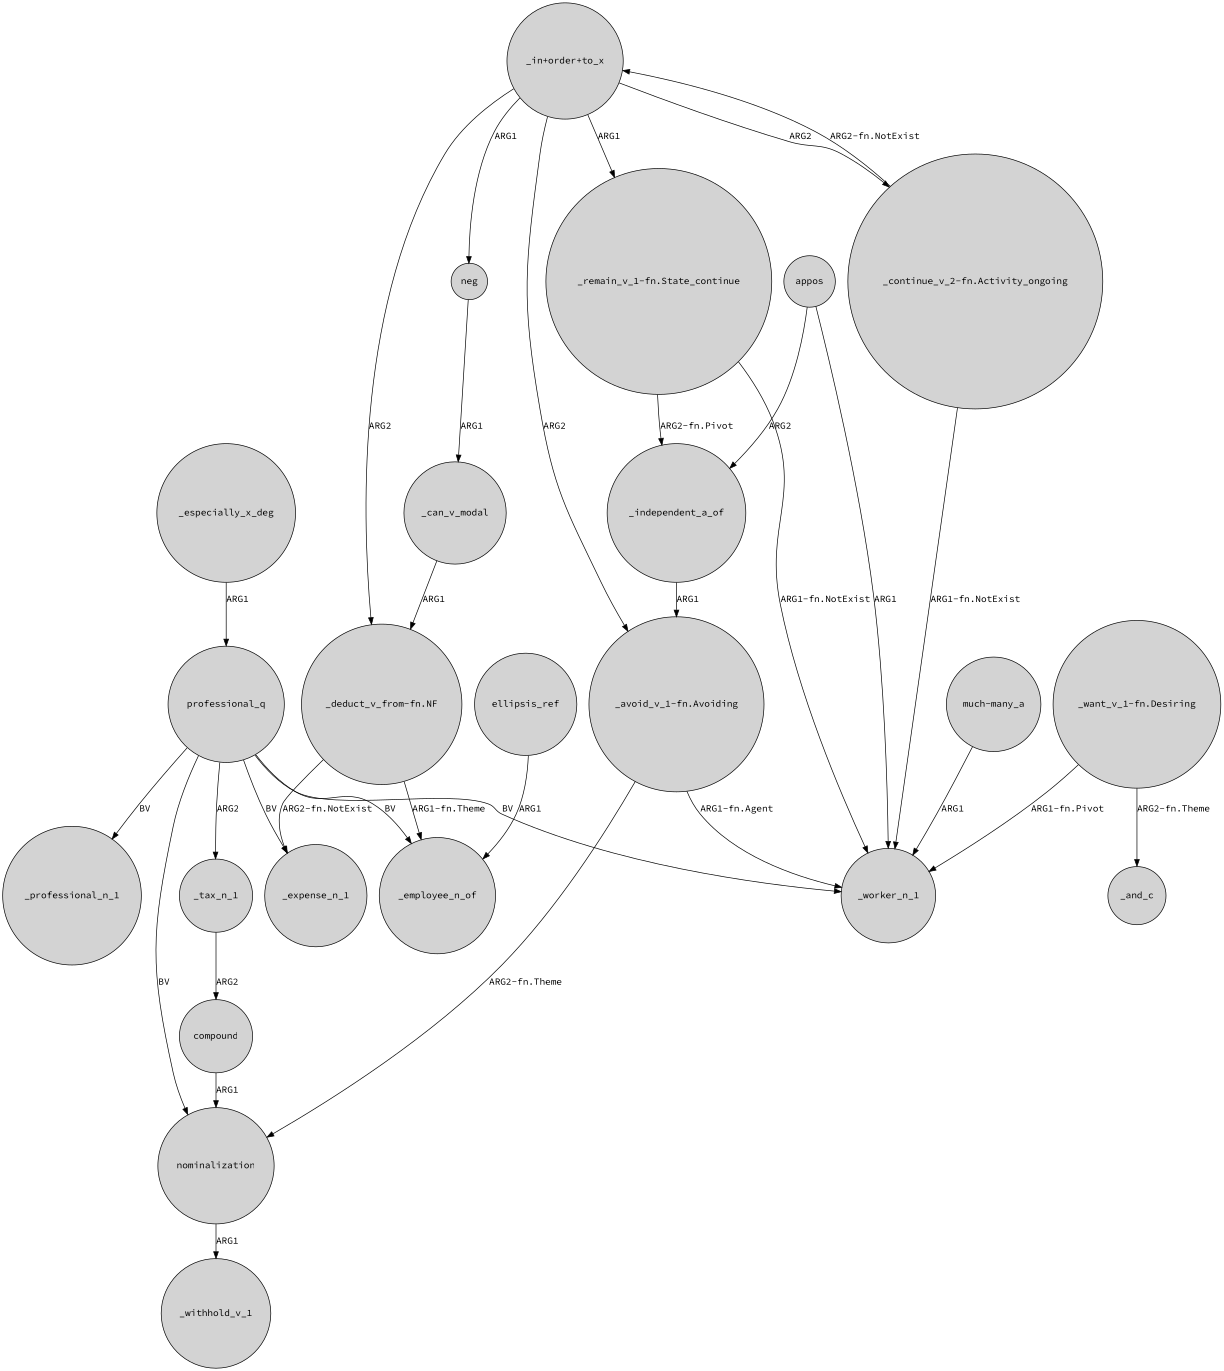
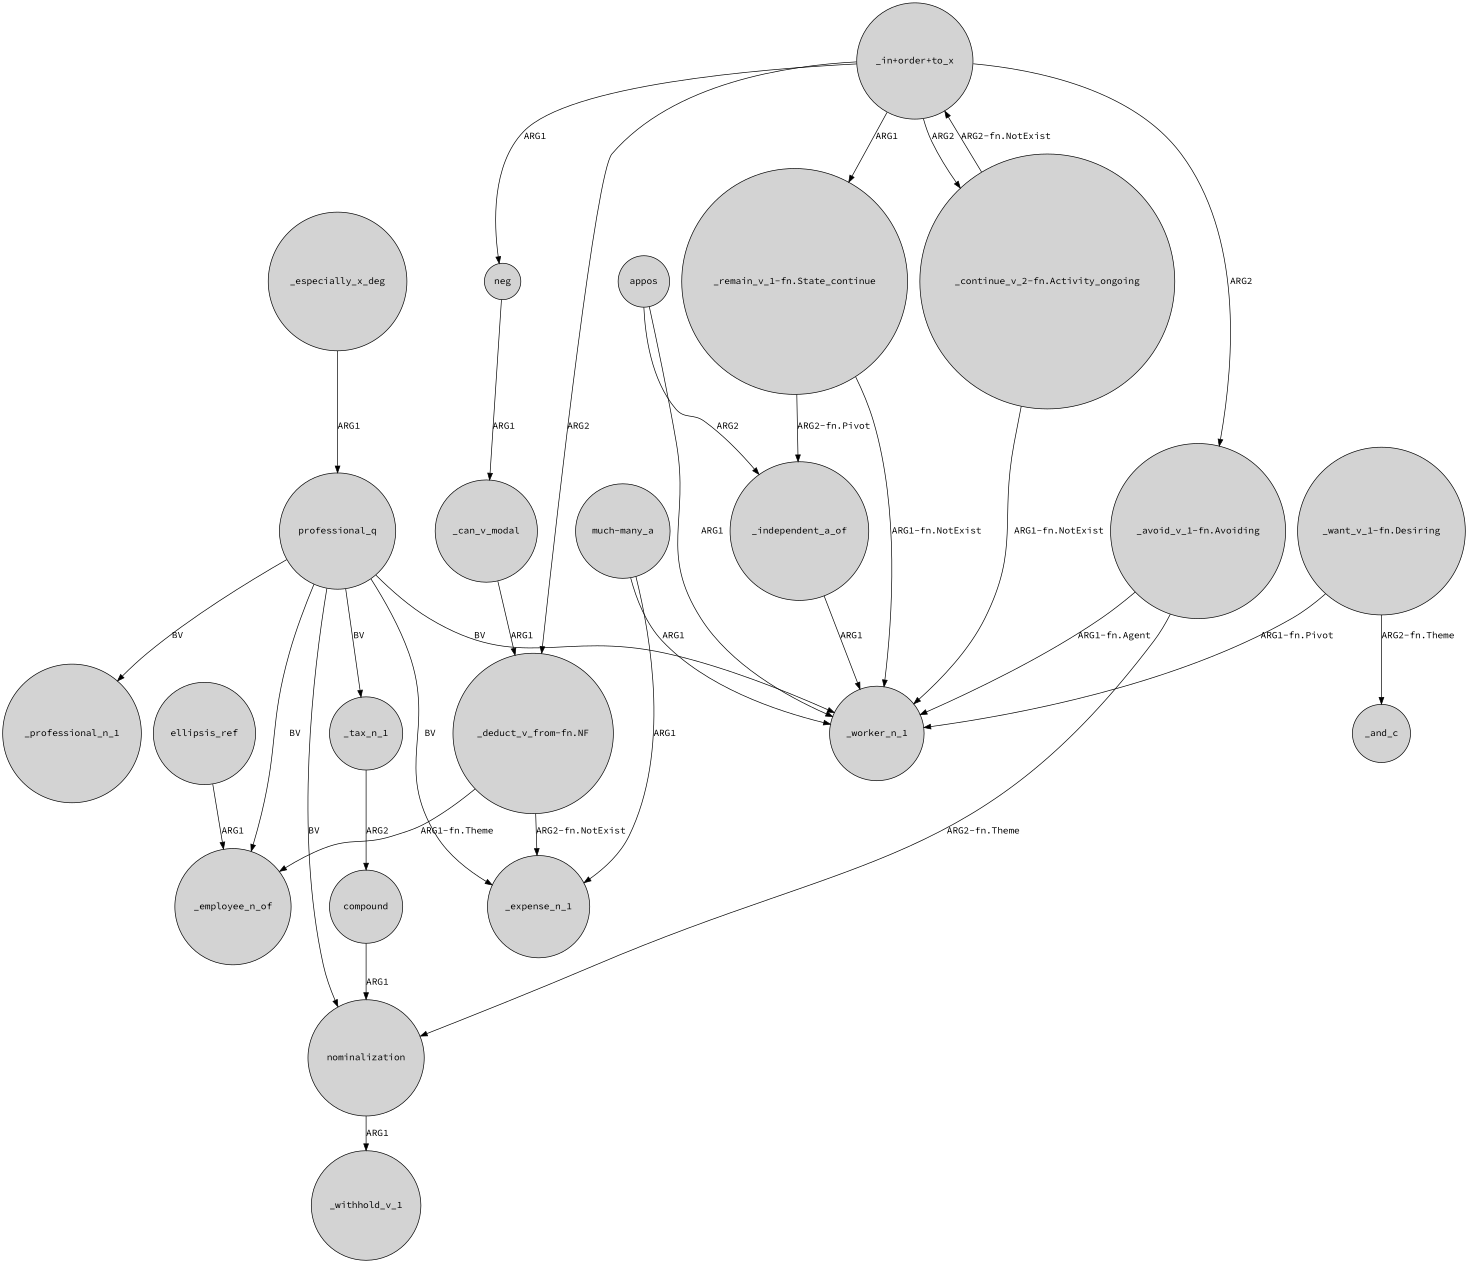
edge "_independent_a_of" -> "_avoid_v_1-fn.Avoiding": now "_independent_a_of" -> "_worker_n_1"
edge "much-many_a" -> "_expense_n_1": added, label "ARG1"
edge "professional_q" -> "_tax_n_1": label "ARG2" -> "BV"
